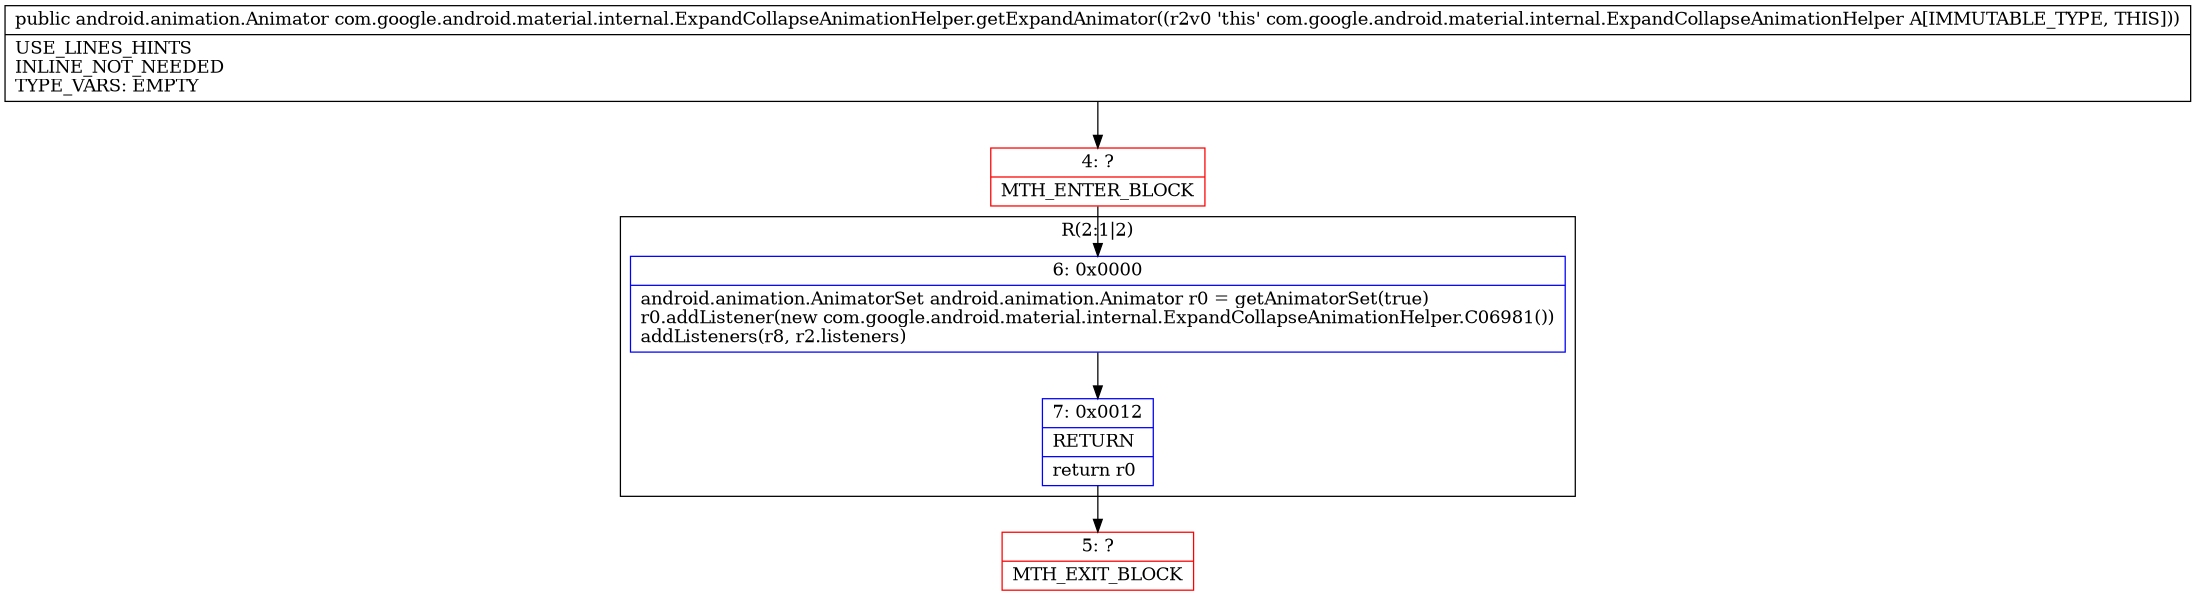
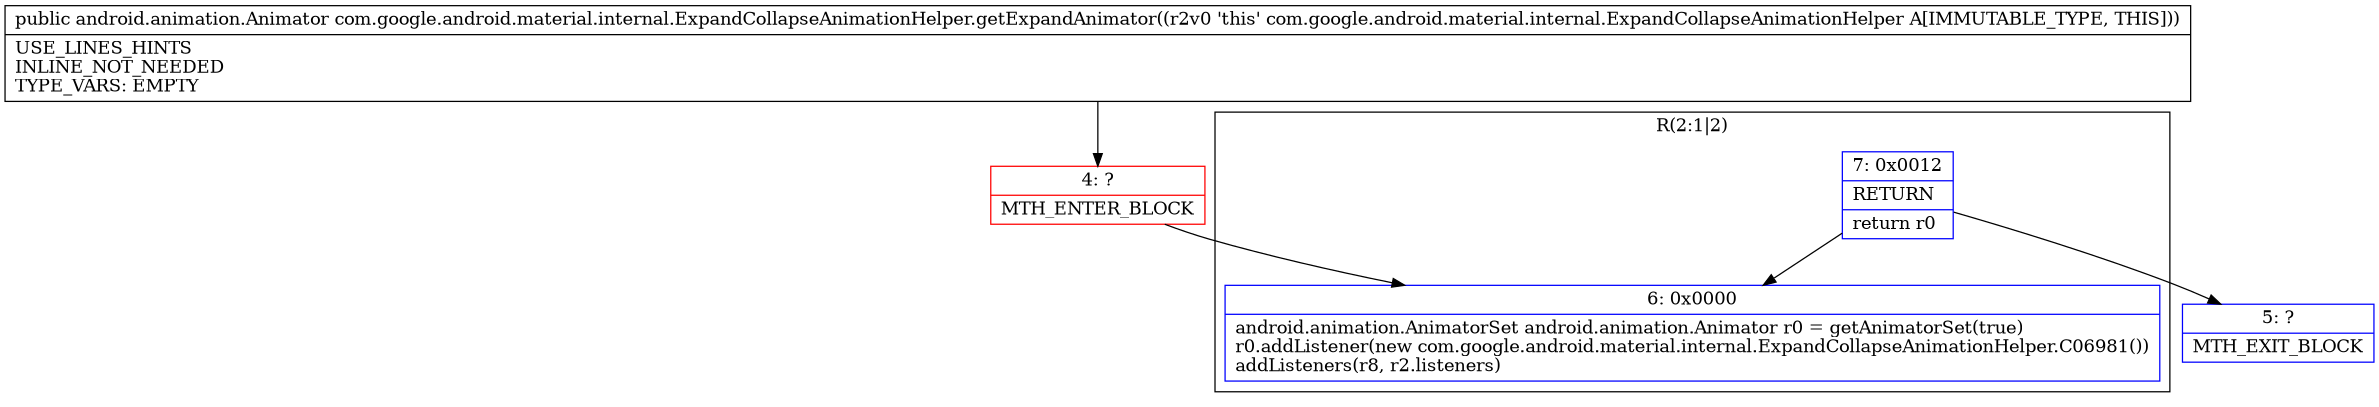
edge "6: 0x0000" -> "7: 0x0012": reversed
node "5: ?": color red -> blue
